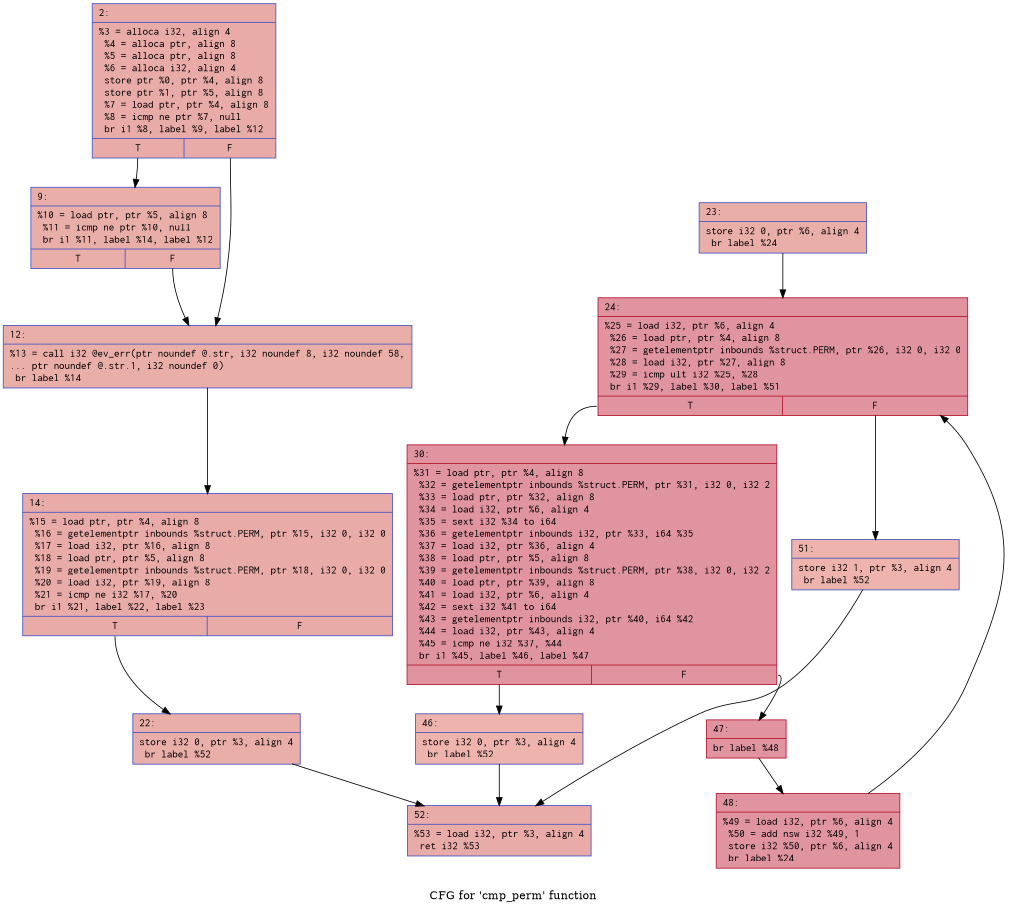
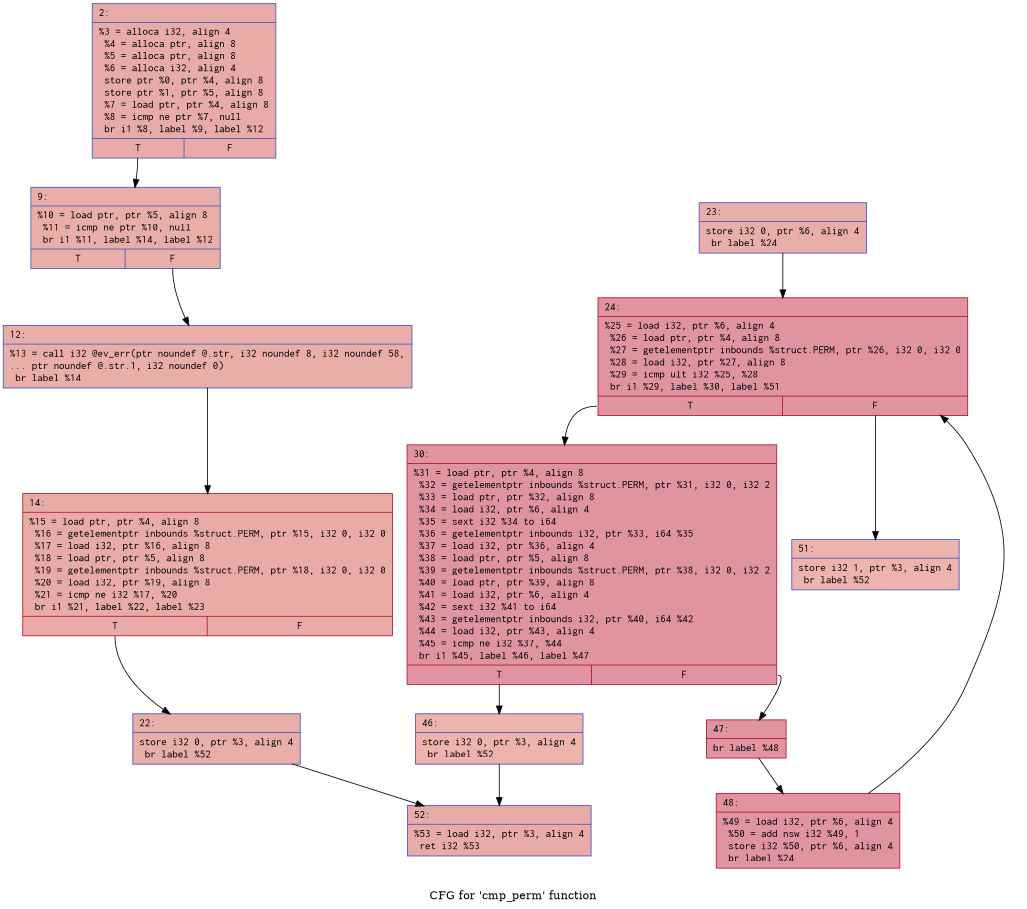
edge "2:" -> "12:": removed
node "14:": color #3d50c3ff -> #b70d28ff
edge "51:" -> "52:": removed
